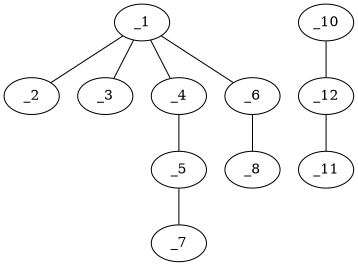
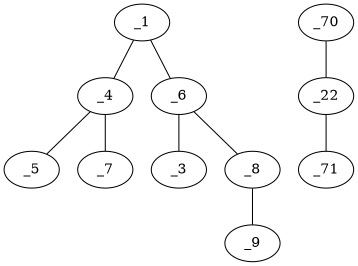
node "_10": label "_10" -> "_70"
edge "_1" -- "_3": now "_6" -- "_3"
node "_2": removed
node "_12": label "_12" -> "_22"
node "_11": label "_11" -> "_71"
edge "_5" -- "_7": now "_4" -- "_7"
node "_9": added
